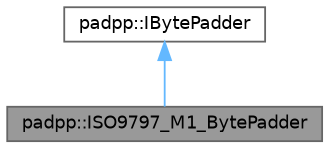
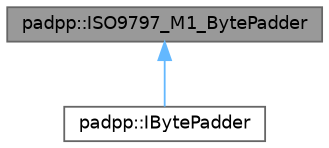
edge "padpp::ISO9797_M1_BytePadder" -> "padpp::IBytePadder": reversed
